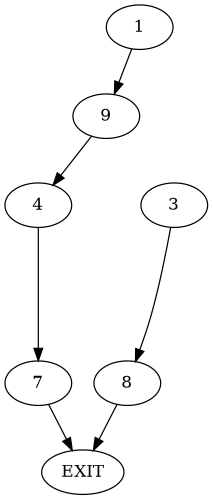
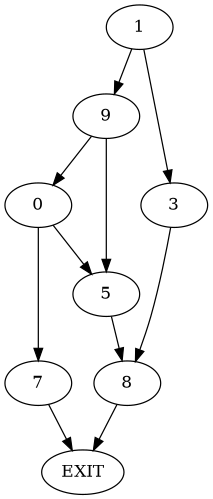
edge "1" -> "3": added
node "4": label "4" -> "0"
node "5": added
